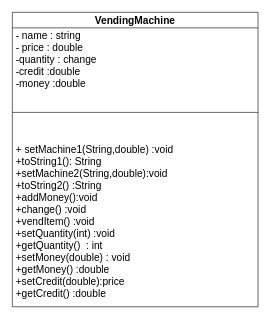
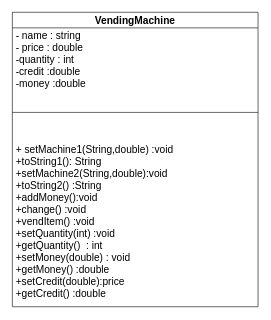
node "- name : string - price : double -quantity : change -credit :double -money :double": label "- name : string - price : double -quantity : change -credit :double -money :double" -> "- name : string - price : double -quantity : int -credit :double -money :double"
